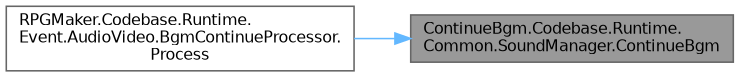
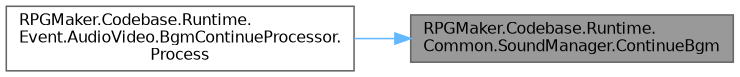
node "ContinueBgm.Codebase.Runtime. Common.SoundManager.ContinueBgm": label "ContinueBgm.Codebase.Runtime. Common.SoundManager.ContinueBgm" -> "RPGMaker.Codebase.Runtime. Common.SoundManager.ContinueBgm"
